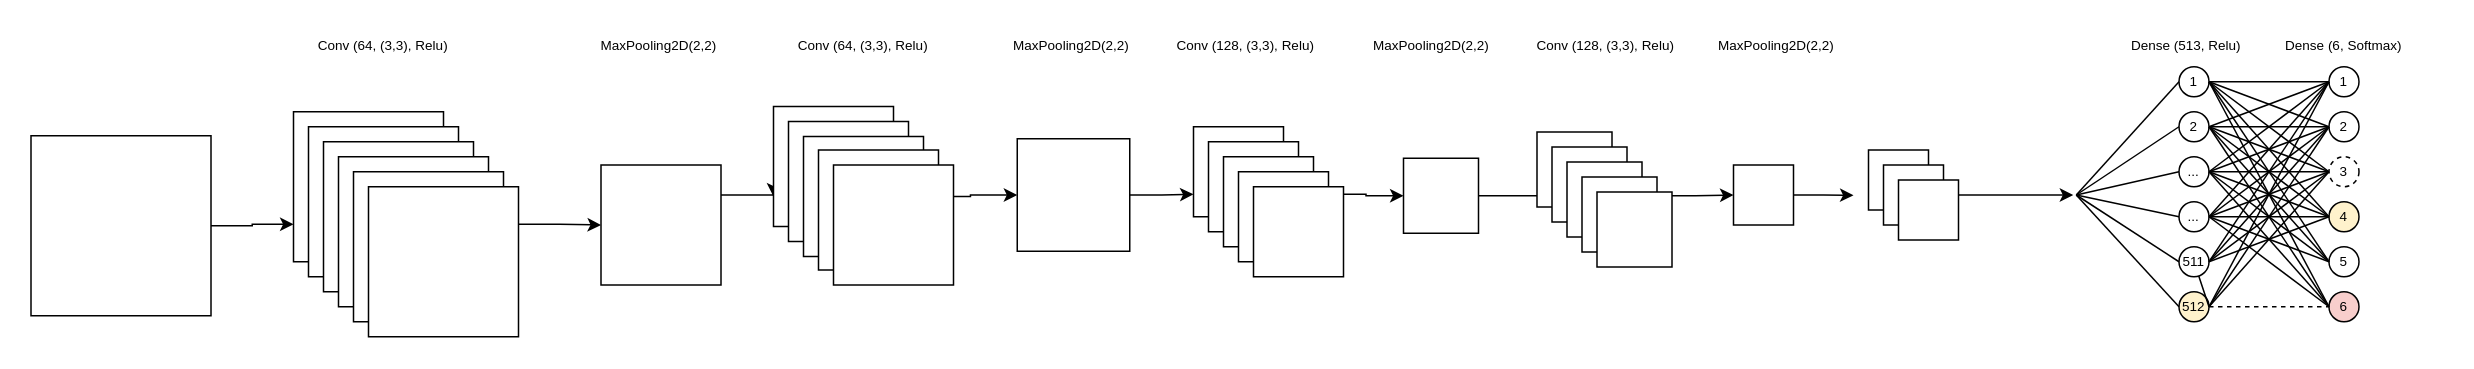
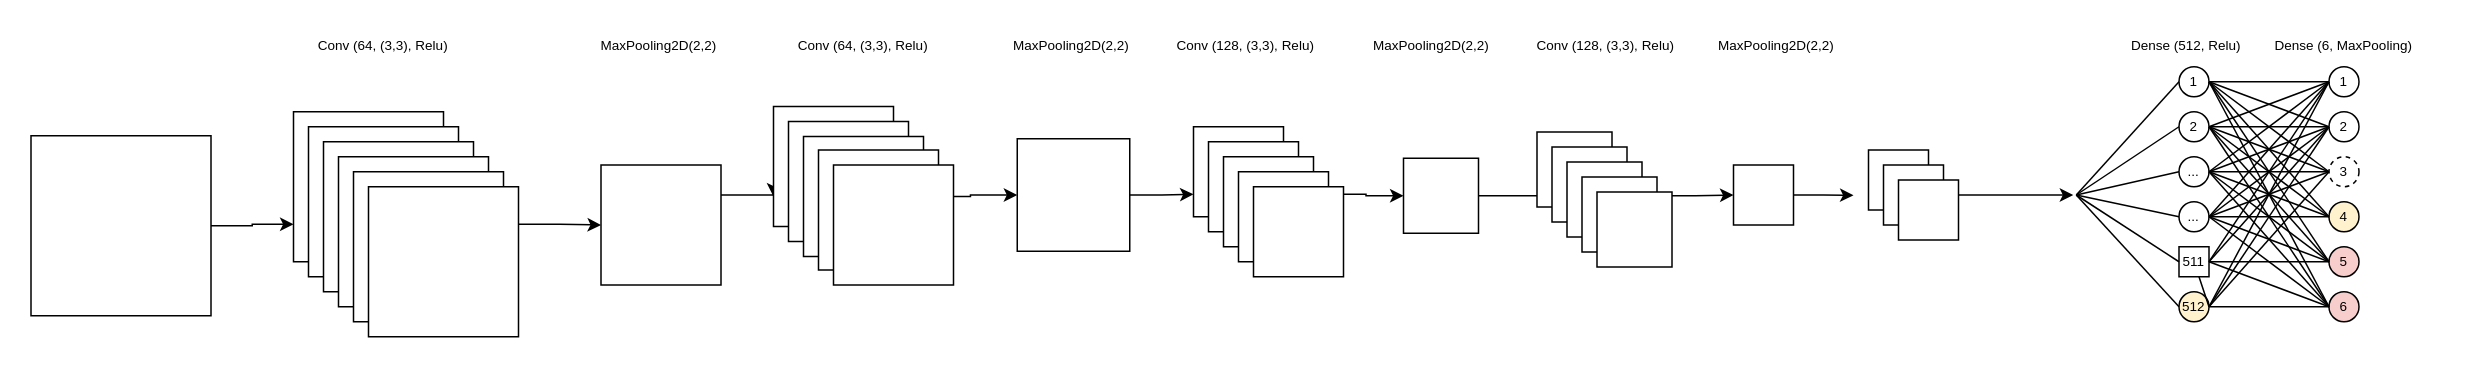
node "Dense (513, Relu)": label "Dense (513, Relu)" -> "Dense (512, Relu)"
node "Dense (6, Softmax)": label "Dense (6, Softmax)" -> "Dense (6, MaxPooling)"
edge "3" -- "511": removed
edge "4" -- "511": removed
node "511": shape ellipse -> rectangle
edge "511" -- "5": added
node "5": fillcolor #ffffff -> #f8cecc
edge "511" -- "6": added
edge "512" -- "6": style dashed -> solid
